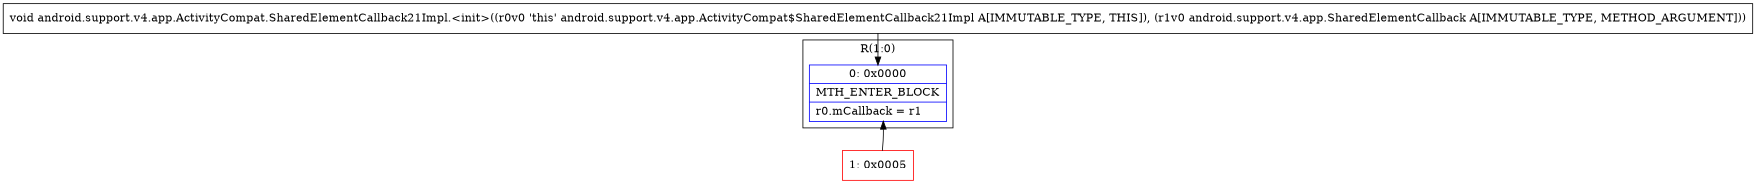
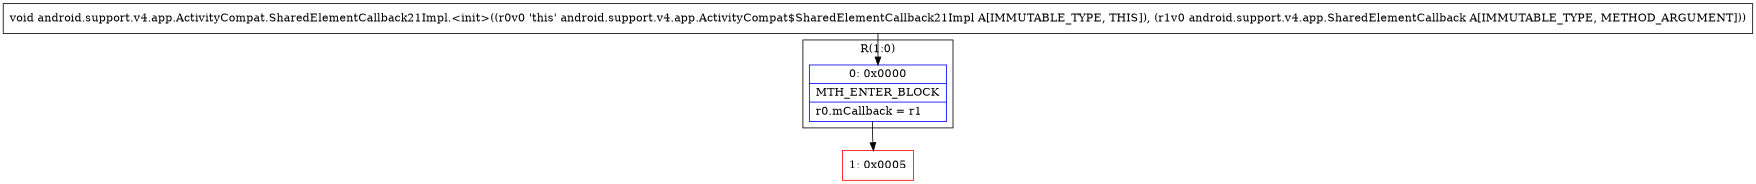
edge "1: 0x0005" -> "0: 0x0000": reversed
